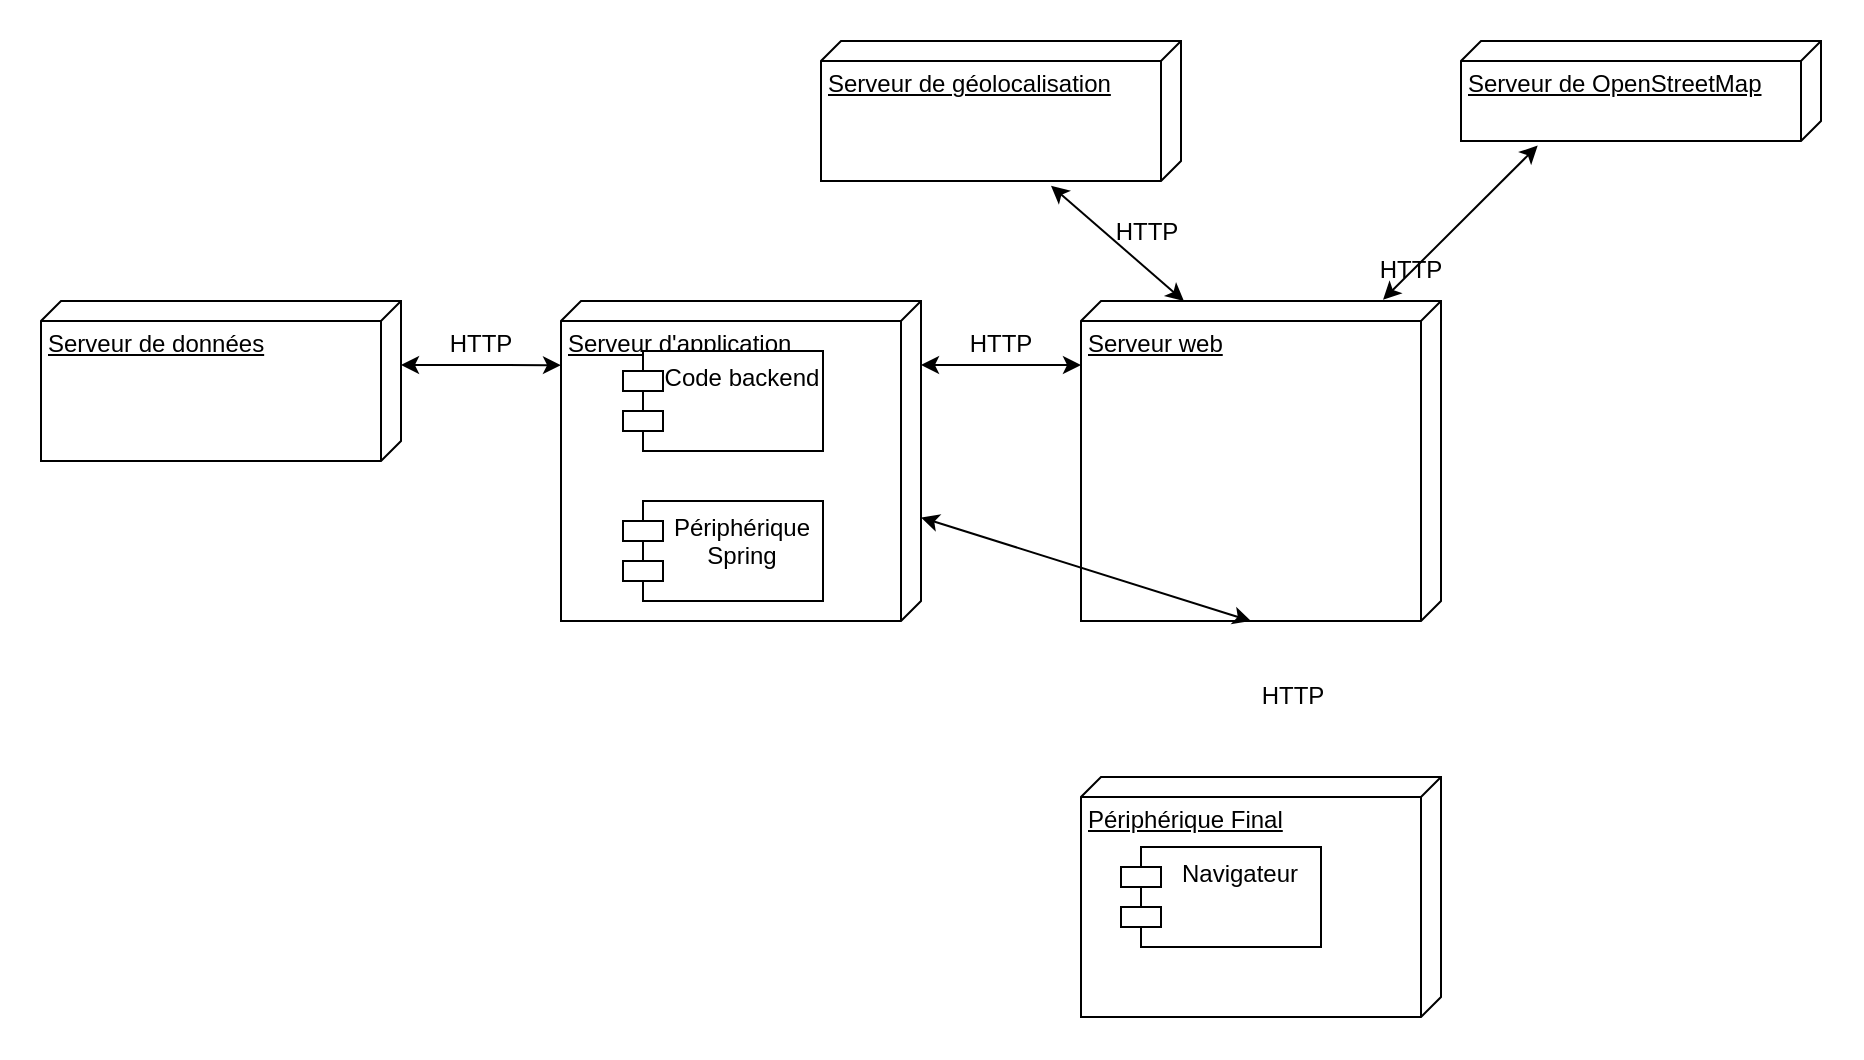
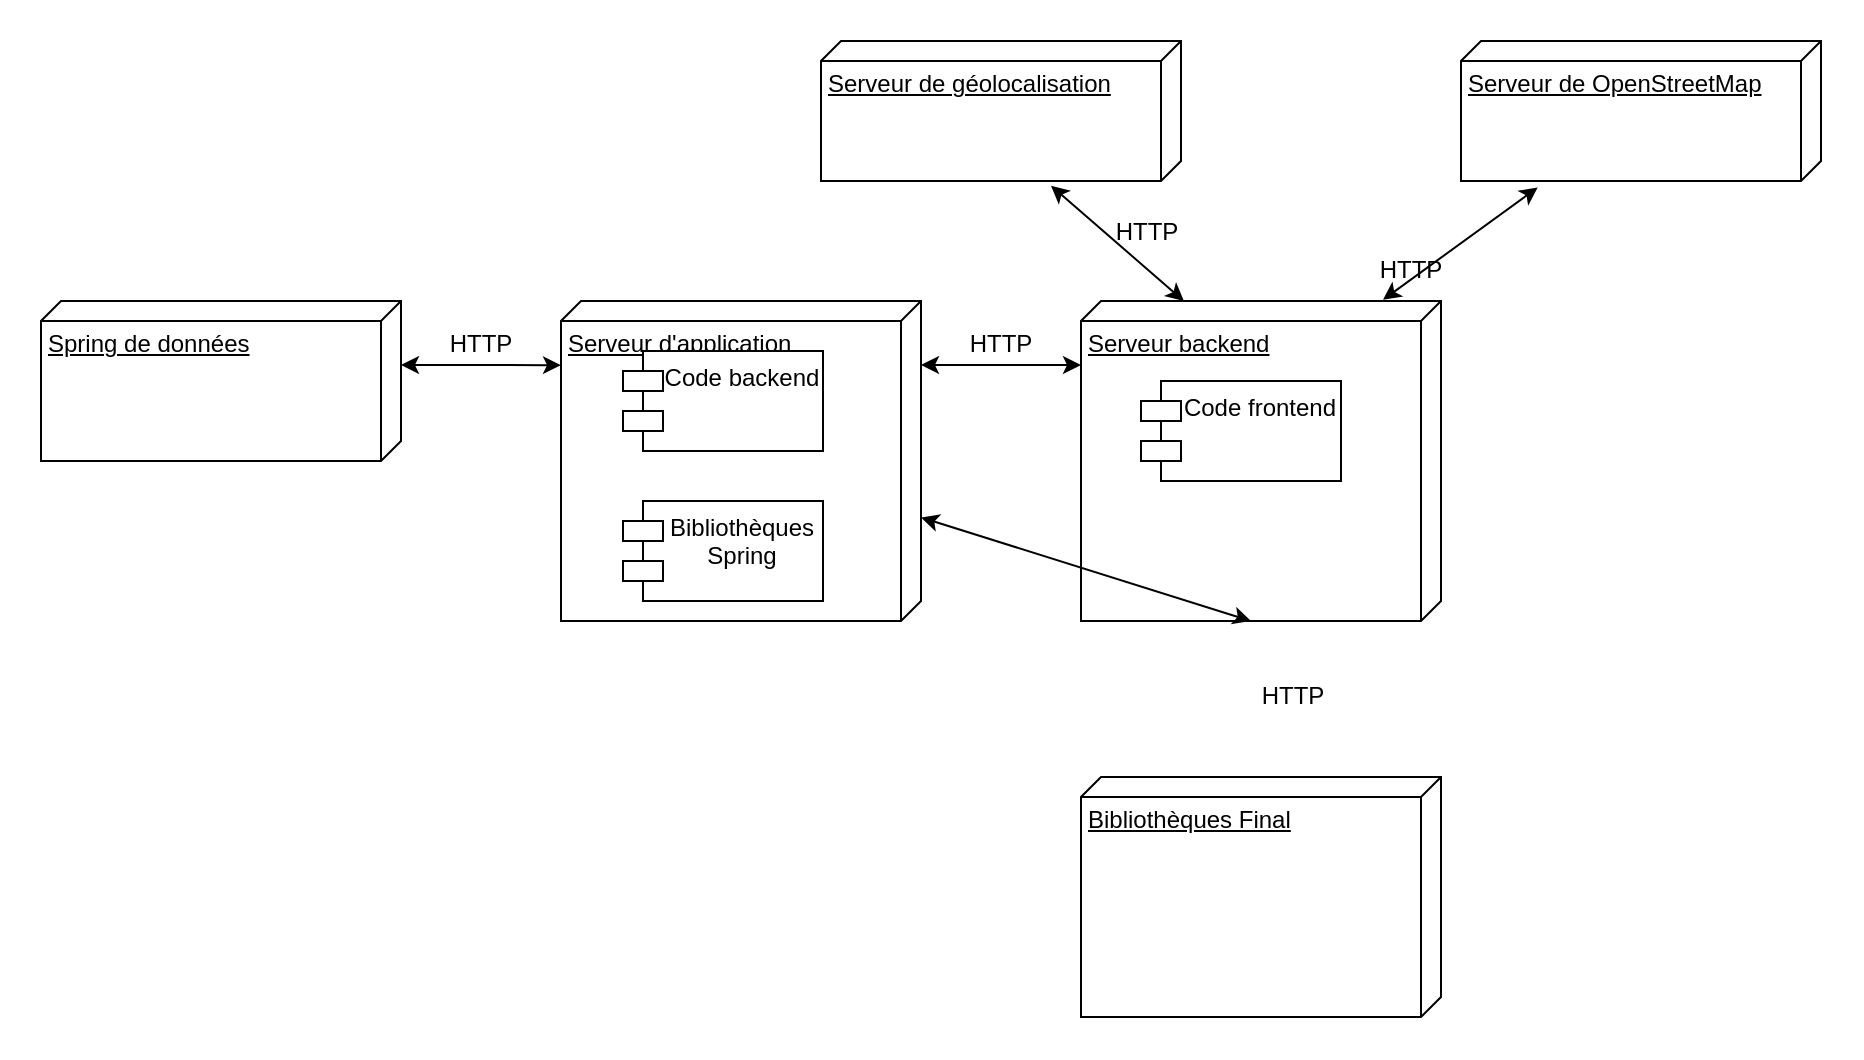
node "Serveur de OpenStreetMap": size 360x100 -> 360x140
node "Serveur de données": label "Serveur de données" -> "Spring de données"
node "Serveur web": label "Serveur web" -> "Serveur backend"
node "Code frontend": added
node "Périphérique Spring": label "Périphérique Spring" -> "Bibliothèques Spring"
node "Périphérique Final": label "Périphérique Final" -> "Bibliothèques Final"
node "Navigateur": removed
